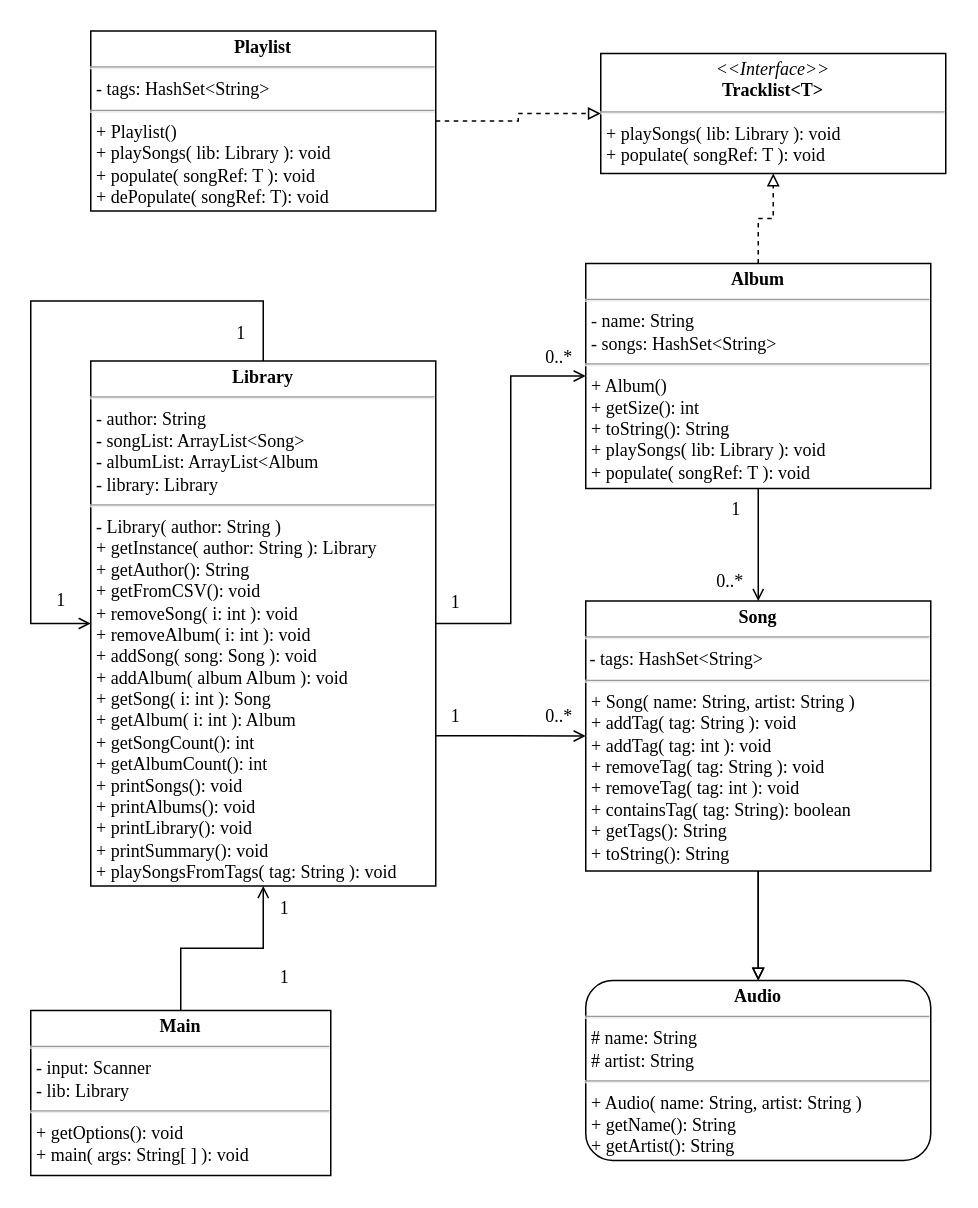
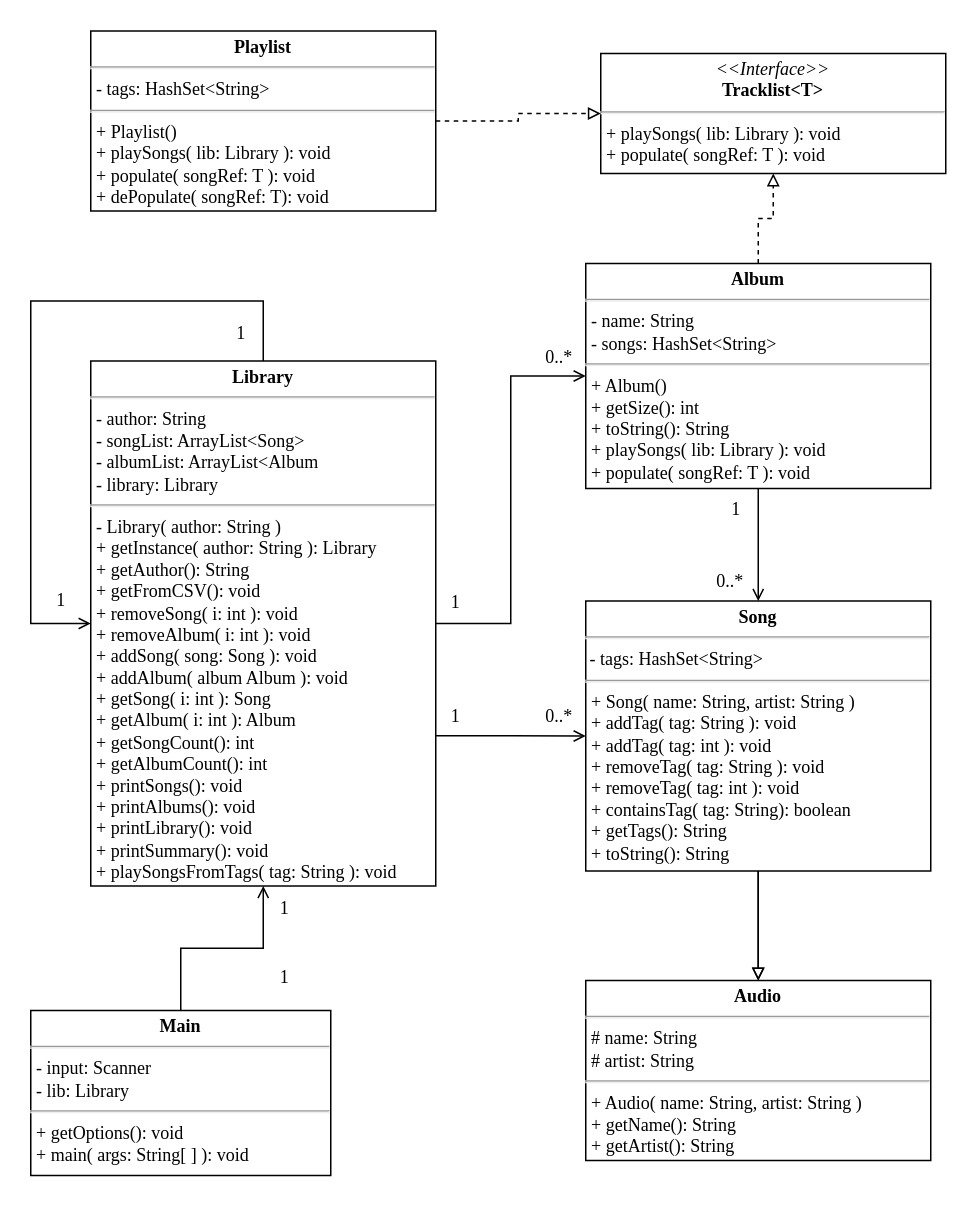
node "Audio # name: String# artist: String + Audio( name: String, artist: String ) + getName(): String + getArtist(): String": shape rounded rectangle -> rectangle
